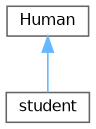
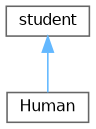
edge "student" -> "Human": reversed
